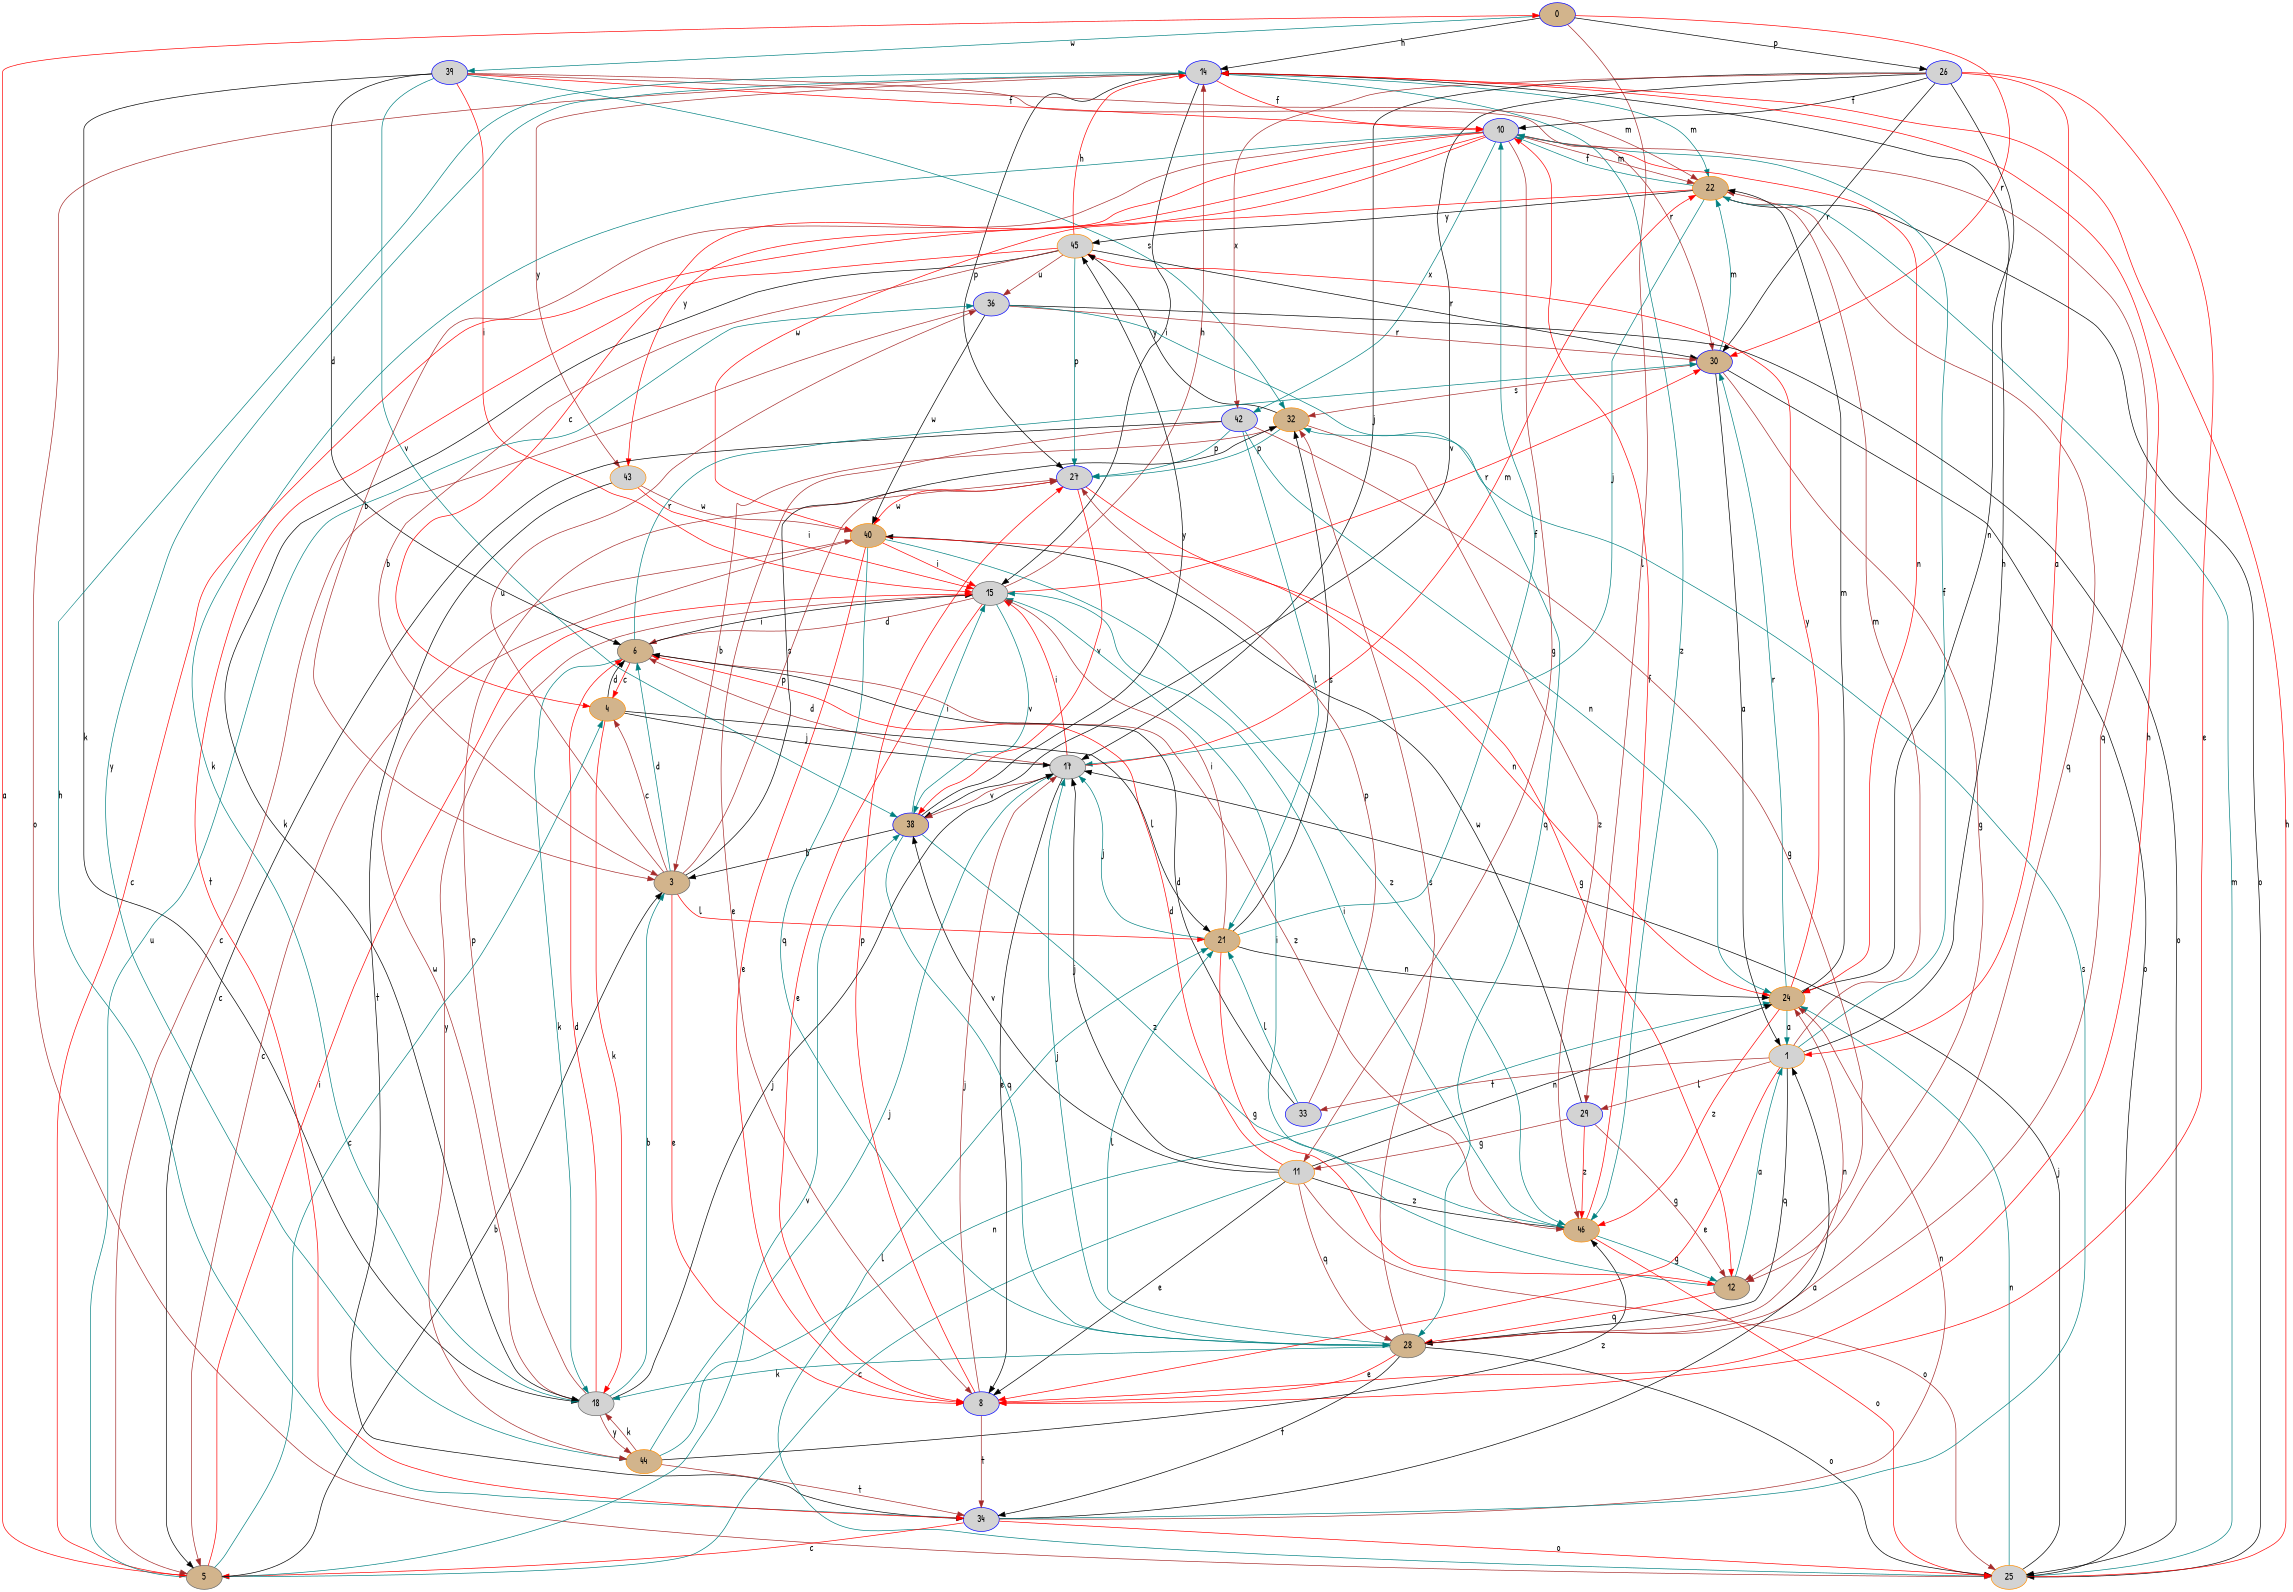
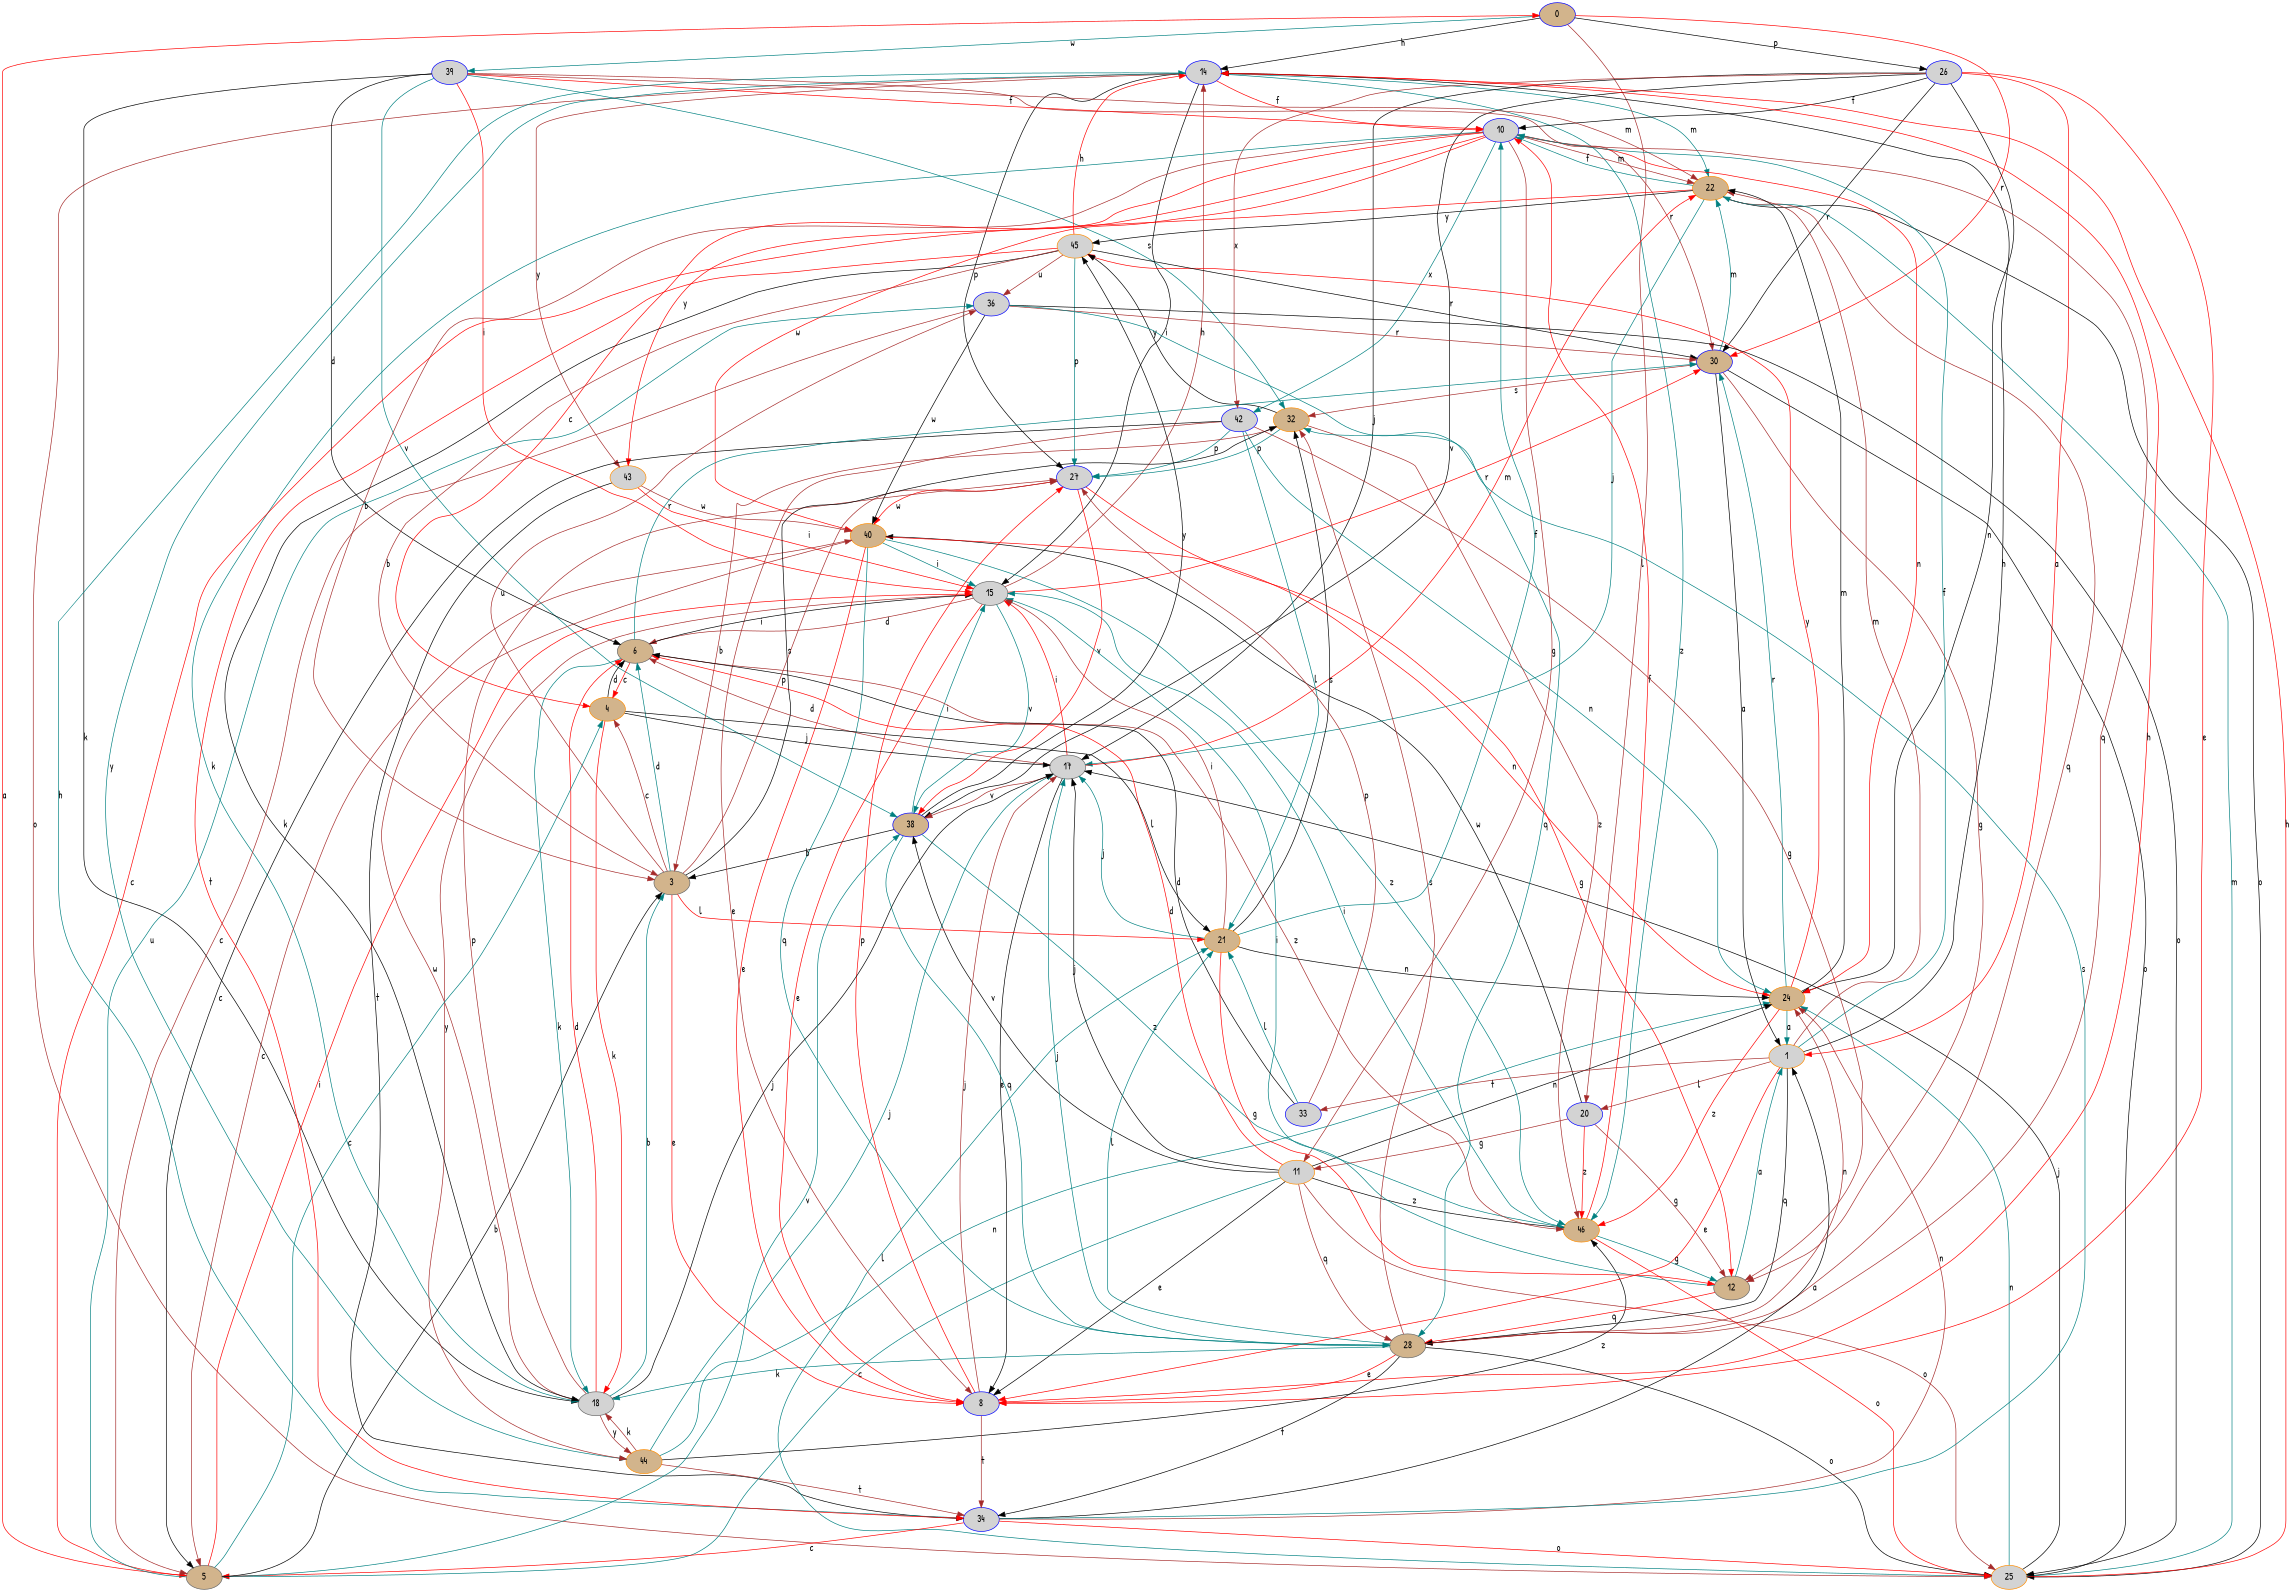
edge "40" -> "15": color red -> teal
node "29": label "29" -> "20"
